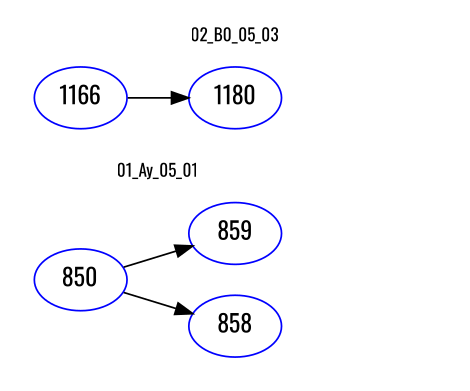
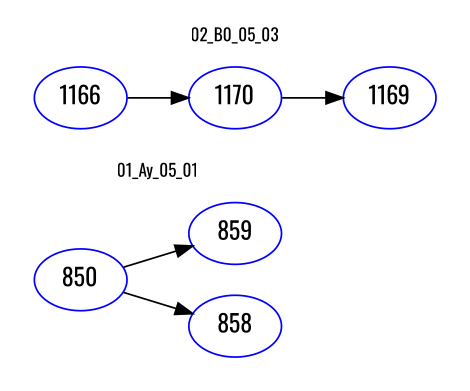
node "1180": label "1180" -> "1170"
node "1169": added
